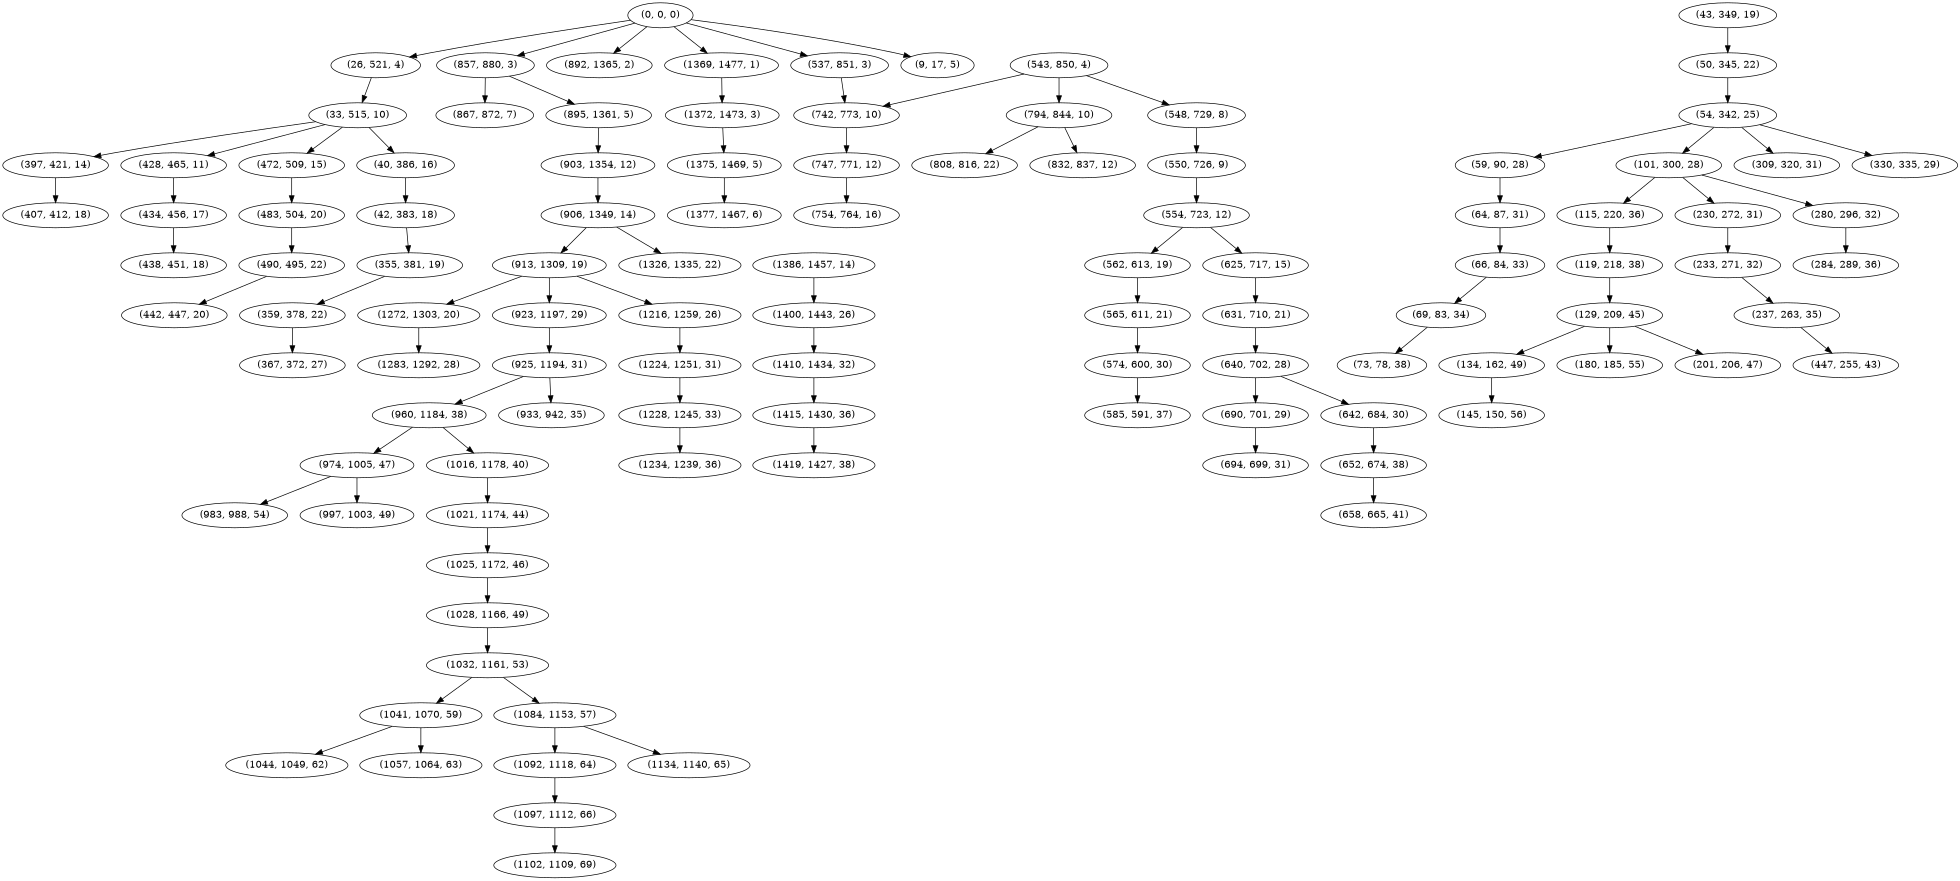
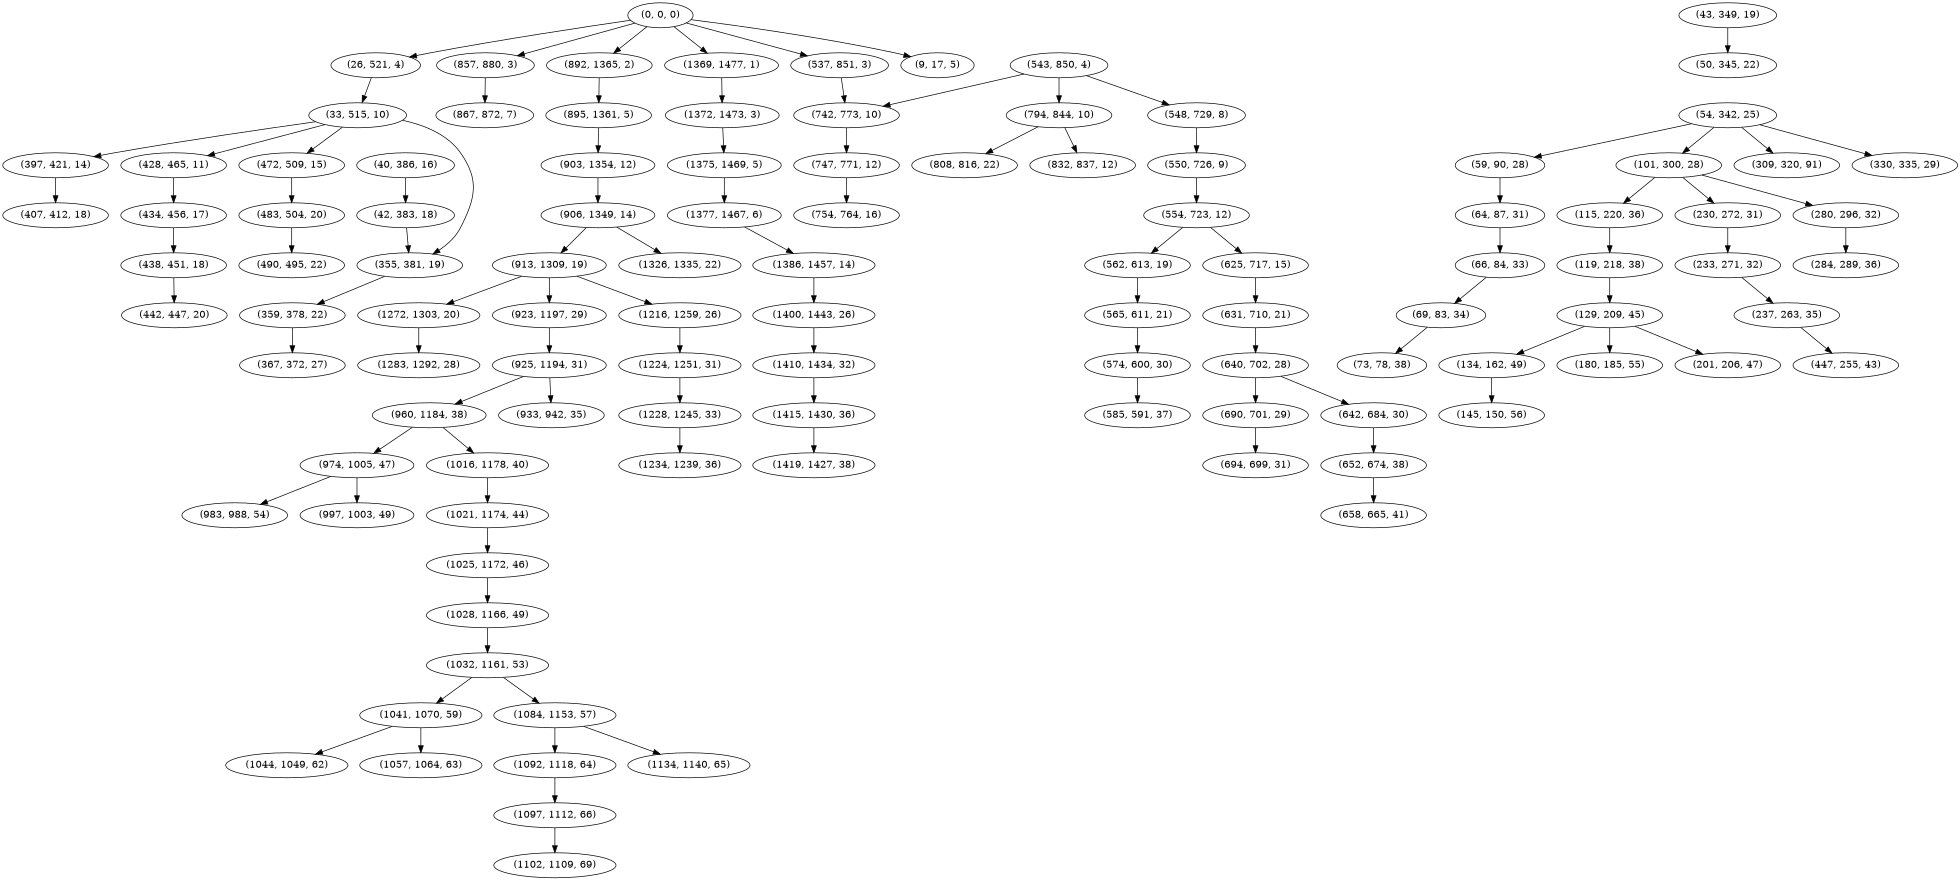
edge "(50, 345, 22)" -> "(54, 342, 25)": removed
edge "(857, 880, 3)" -> "(895, 1361, 5)": now "(892, 1365, 2)" -> "(895, 1361, 5)"
edge "(33, 515, 10)" -> "(40, 386, 16)": now "(33, 515, 10)" -> "(355, 381, 19)"
node "(309, 320, 31)": label "(309, 320, 31)" -> "(309, 320, 91)"
edge "(1377, 1467, 6)" -> "(1386, 1457, 14)": added
edge "(490, 495, 22)" -> "(442, 447, 20)": now "(438, 451, 18)" -> "(442, 447, 20)"
